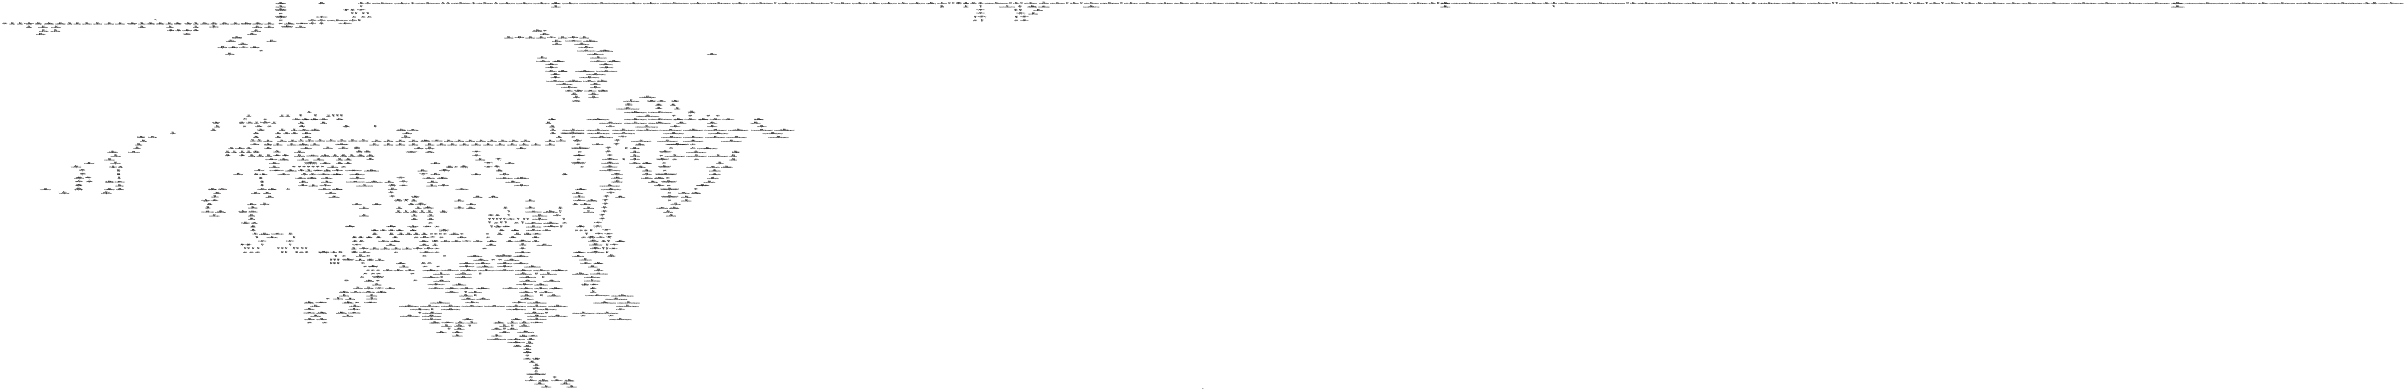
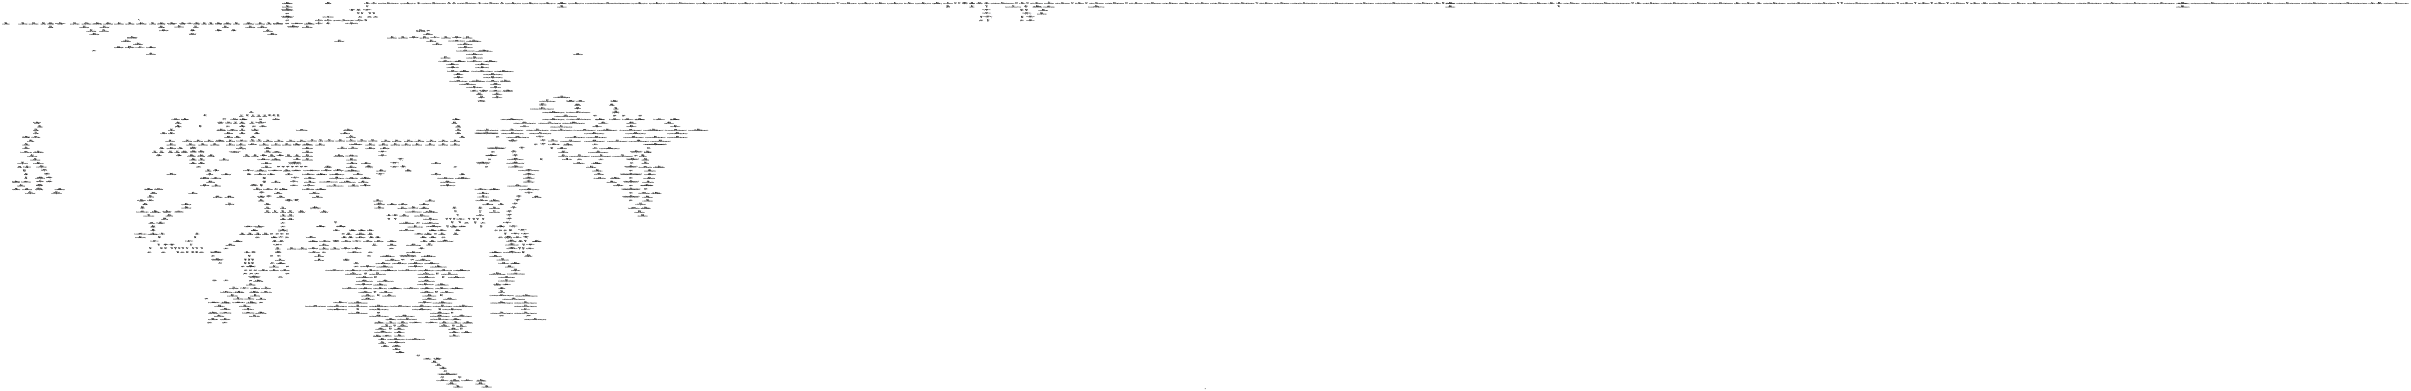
node "NodeID: 382": added
